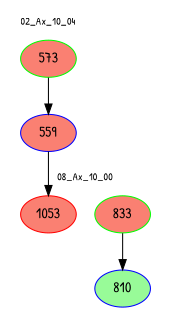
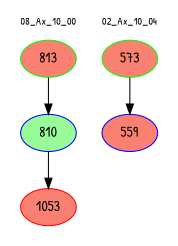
edge "559" -> "1053": now "810" -> "1053"
node "833": label "833" -> "813"
